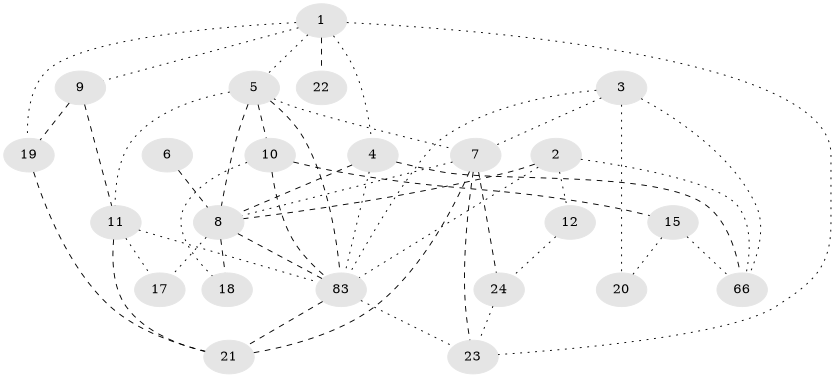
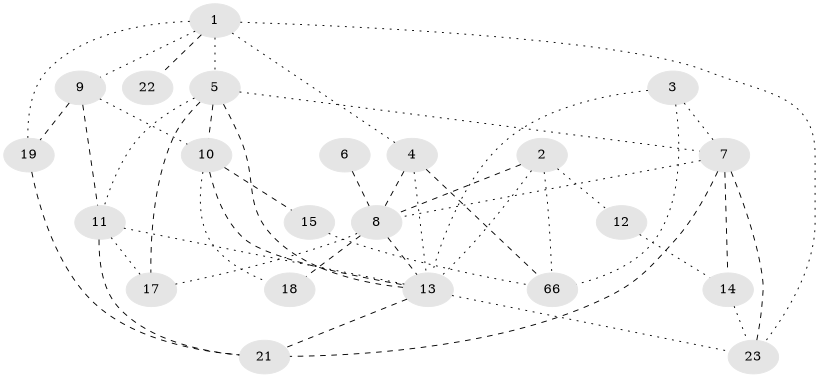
edge "9" -- "10": added
edge "5" -- "8": now "5" -- "17"
node "83": label "83" -> "13"
node "24": label "24" -> "14"
node "20": removed
